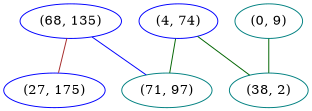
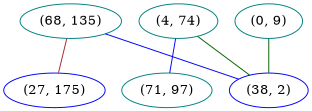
node "(68, 135)": color blue -> teal
node "(4, 74)": color blue -> teal
edge "(68, 135)" -- "(71, 97)": now "(68, 135)" -- "(38, 2)"
edge "(4, 74)" -- "(71, 97)": color darkgreen -> blue
node "(38, 2)": color teal -> blue
